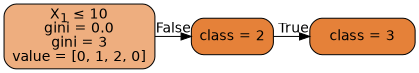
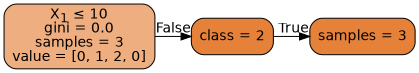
node "class = 3": label "class = 3" -> "samples = 3"
node "X": text "gini = 3" -> "samples = 3"
